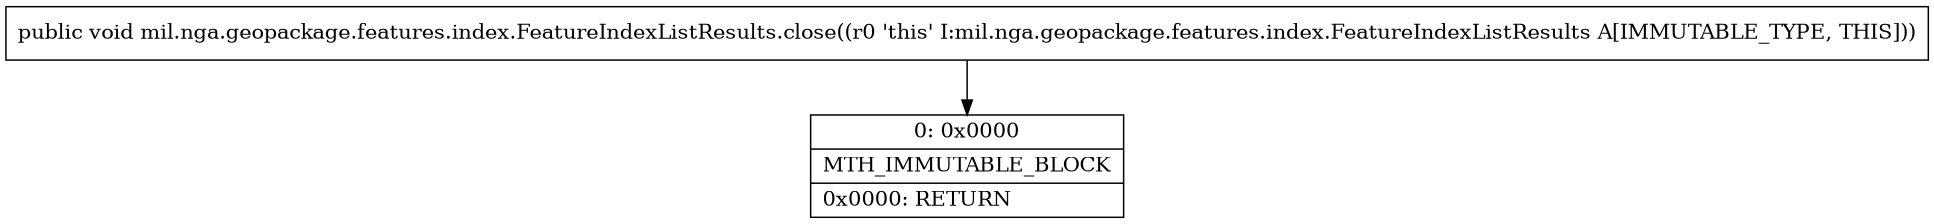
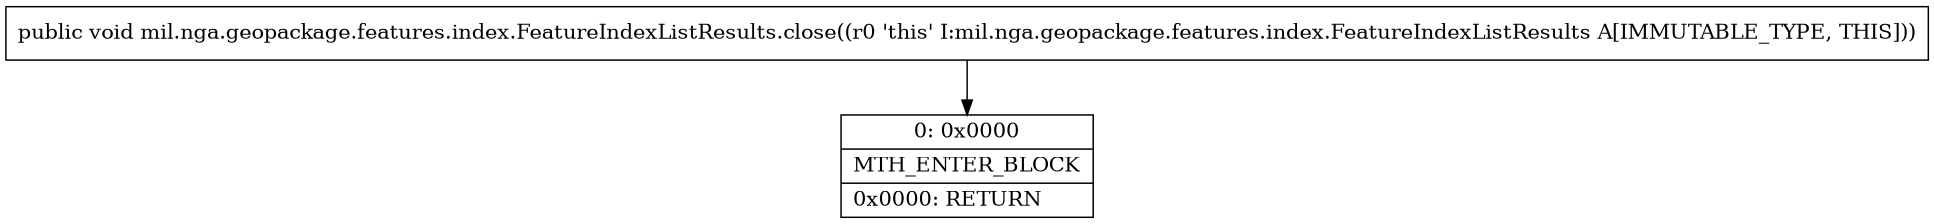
node "0: 0x0000": text "MTH_IMMUTABLE_BLOCK" -> "MTH_ENTER_BLOCK"
